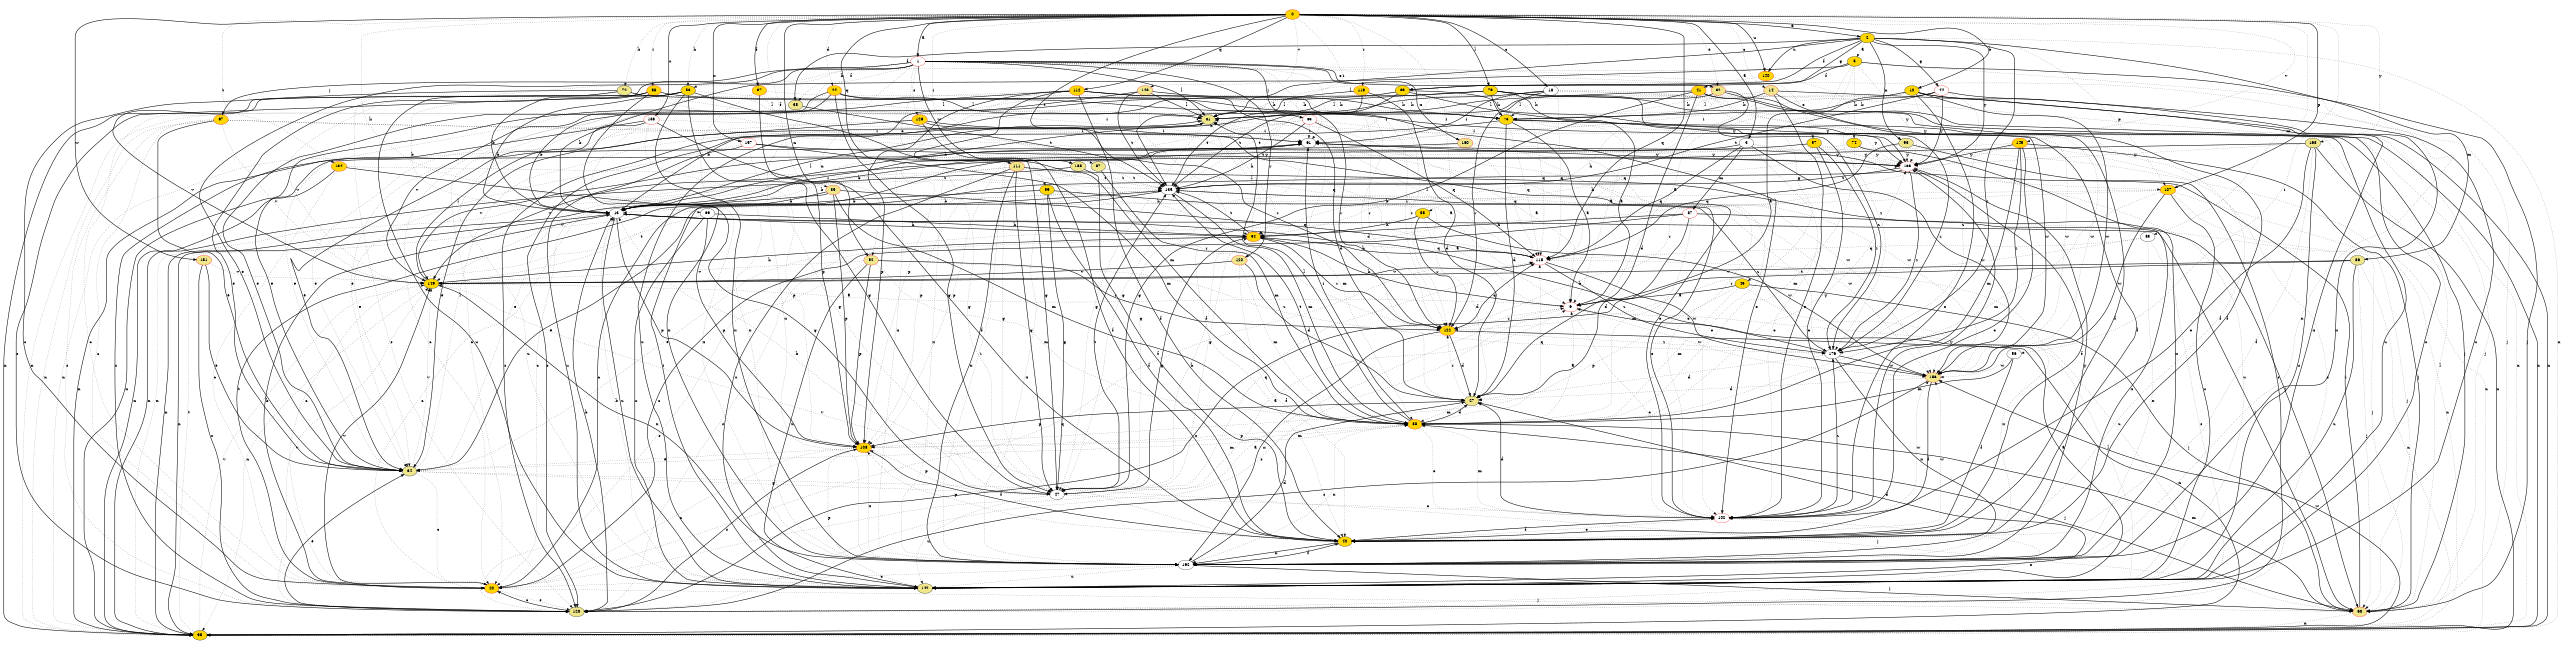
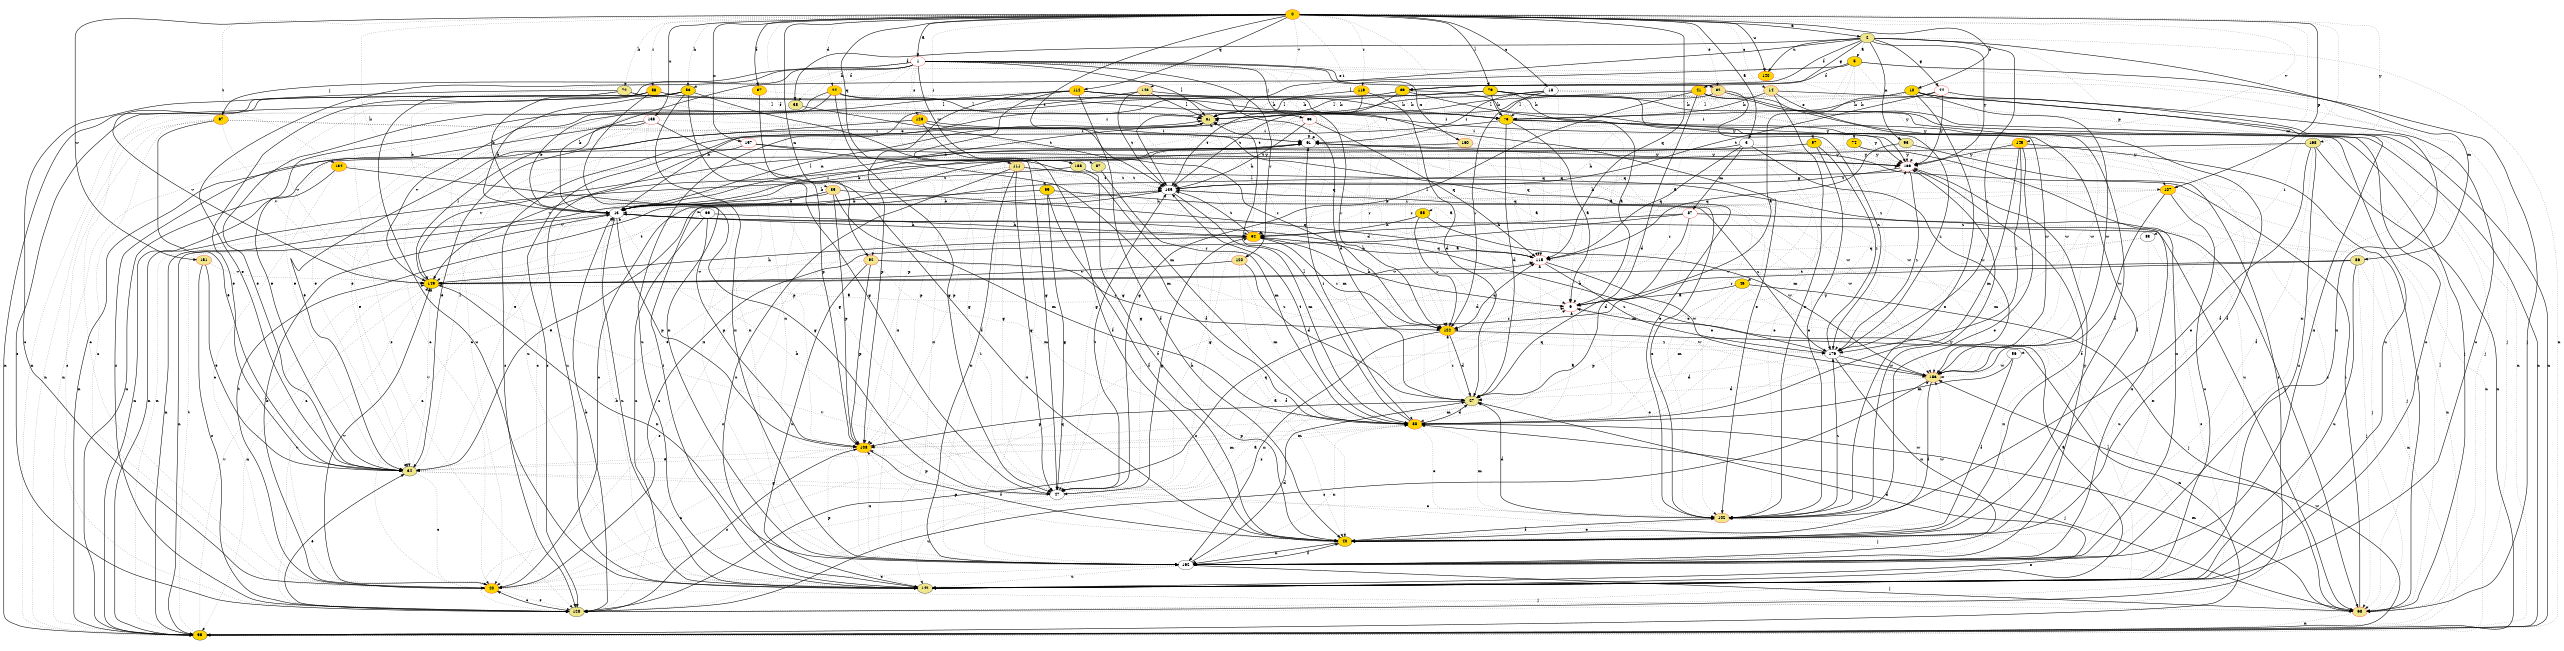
node "2": fillcolor gold -> khaki
node "102": fillcolor white -> khaki
